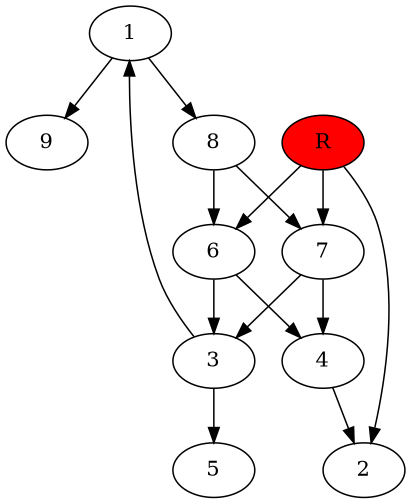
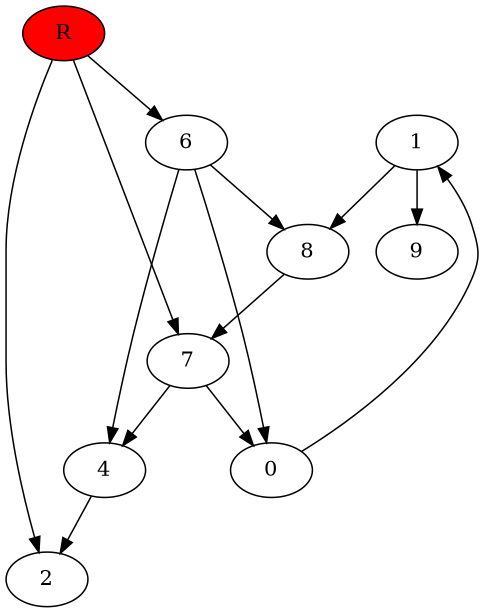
edge "8" -> "6": reversed
node "3": label "3" -> "0"
node "5": removed
